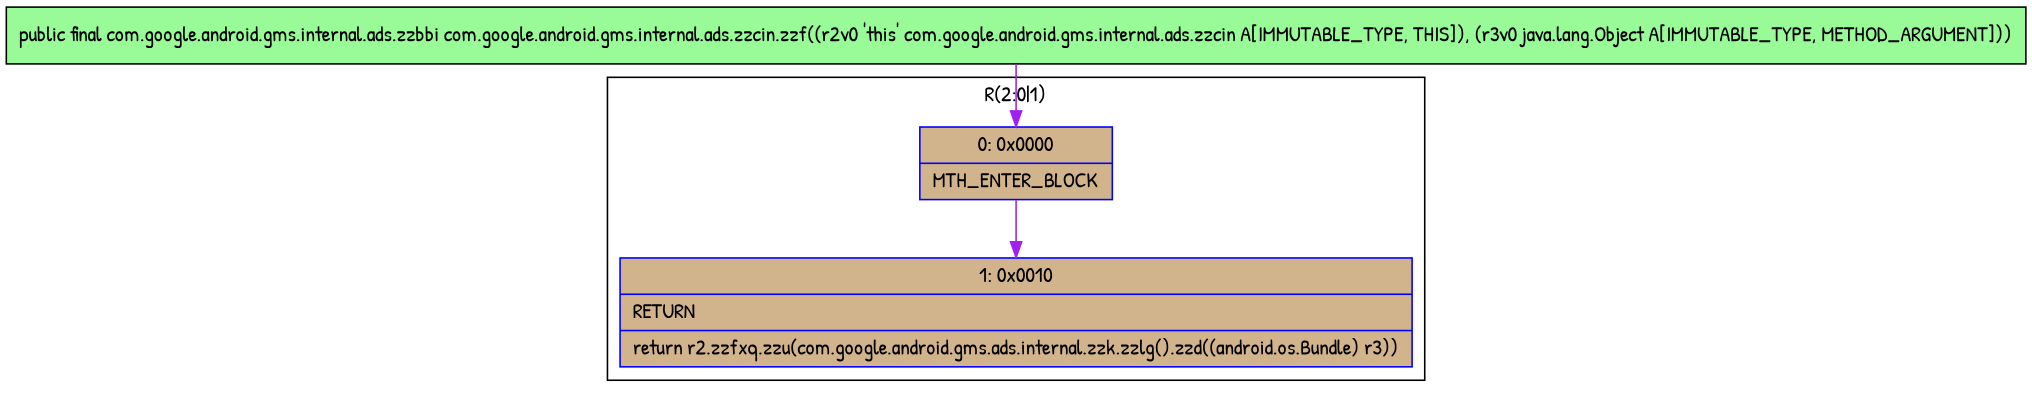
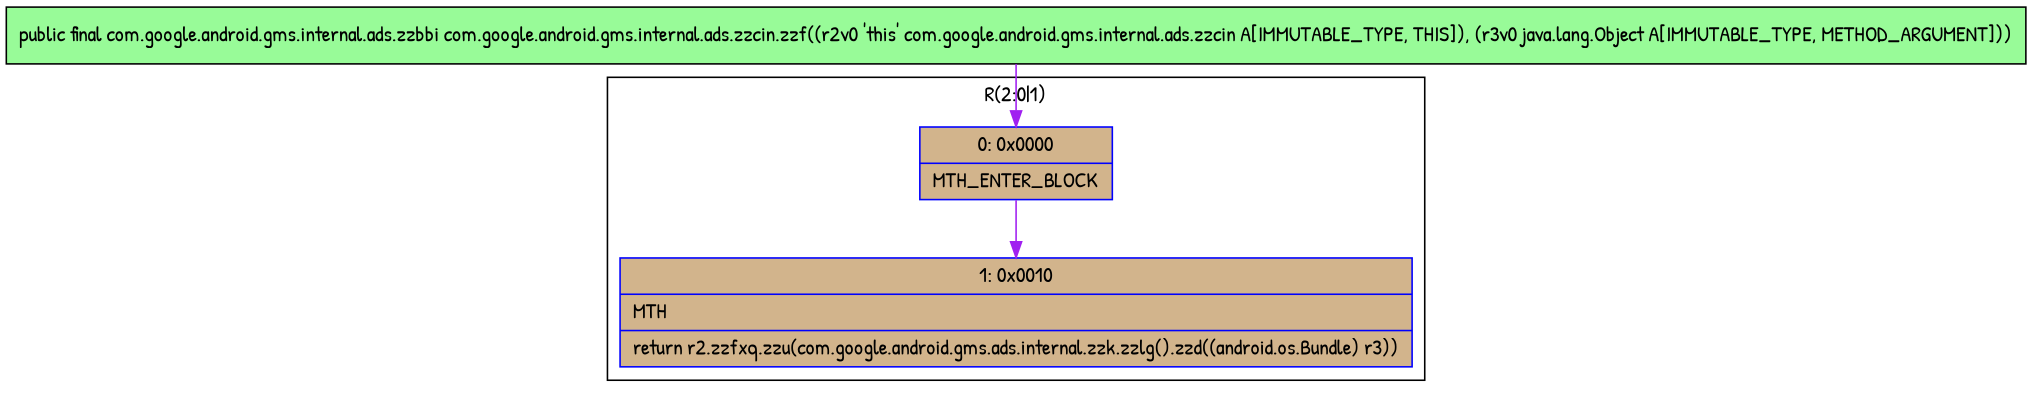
node "1: 0x0010": text "RETURN" -> "MTH"
